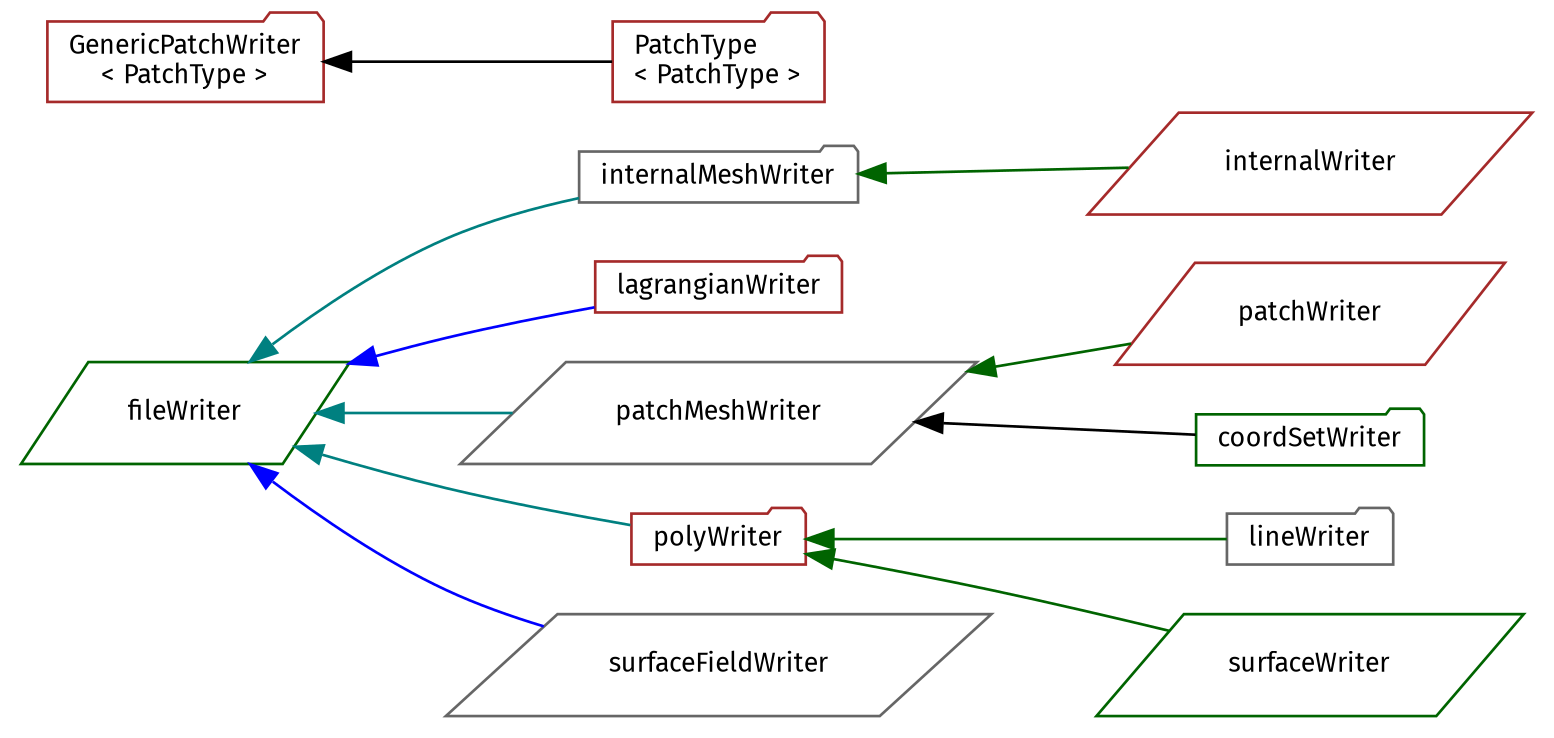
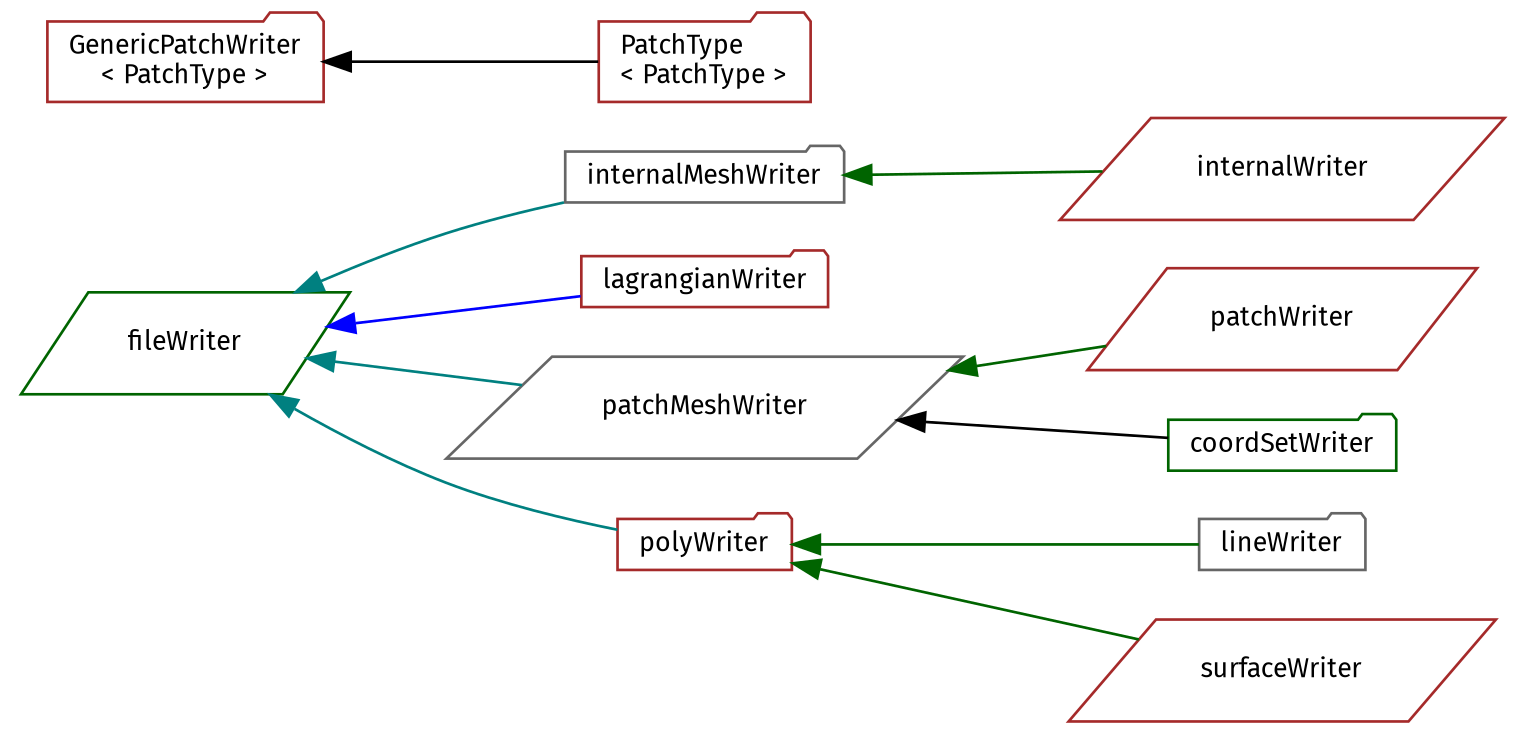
node "surfaceFieldWriter": removed
node "surfaceWriter": color darkgreen -> brown
